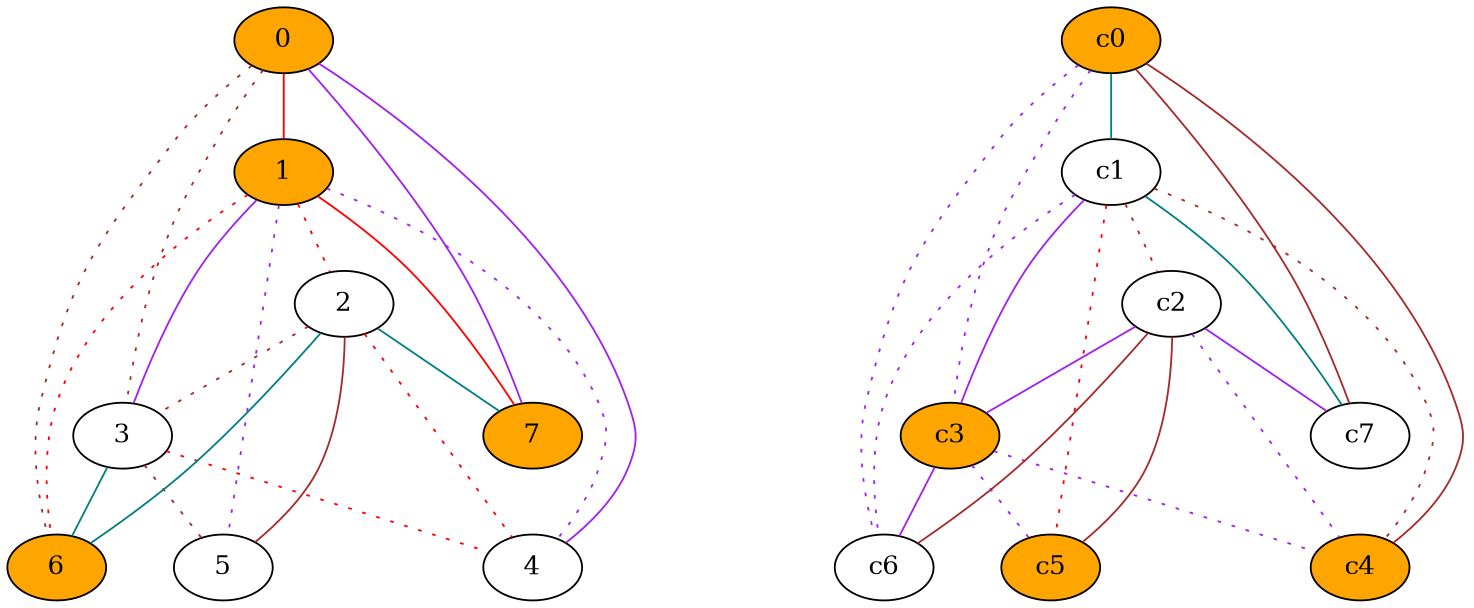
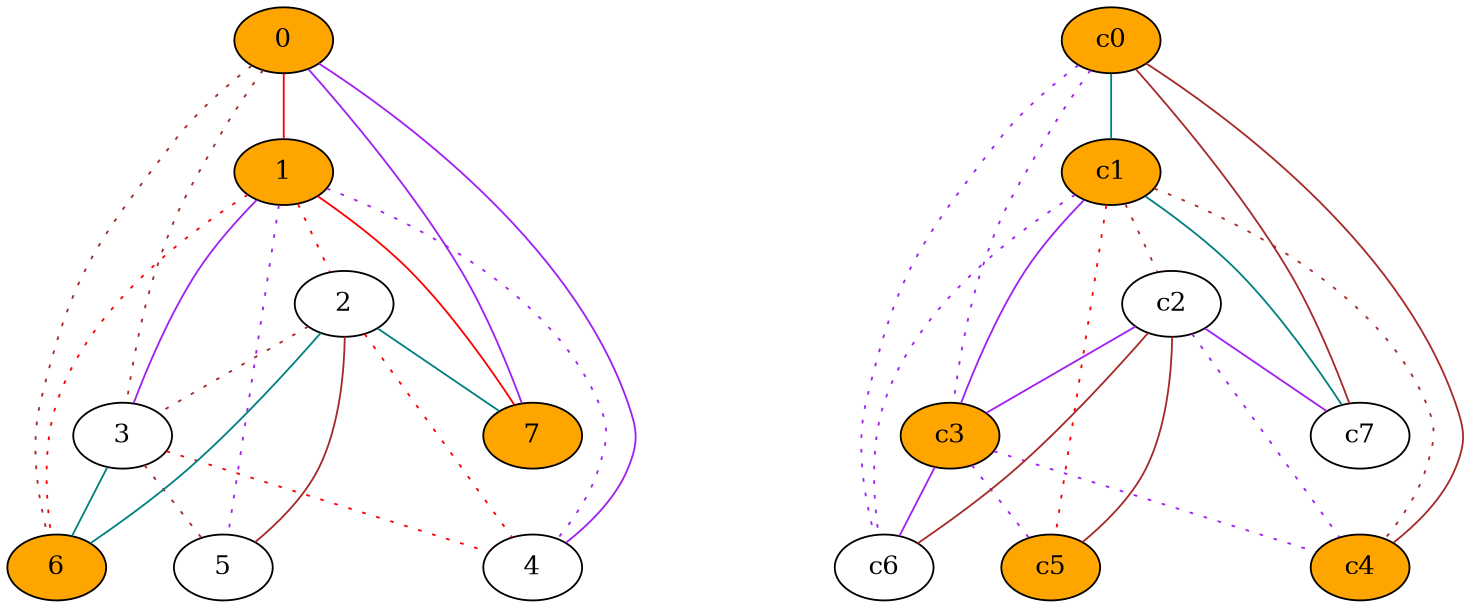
node "c1": fillcolor white -> orange
